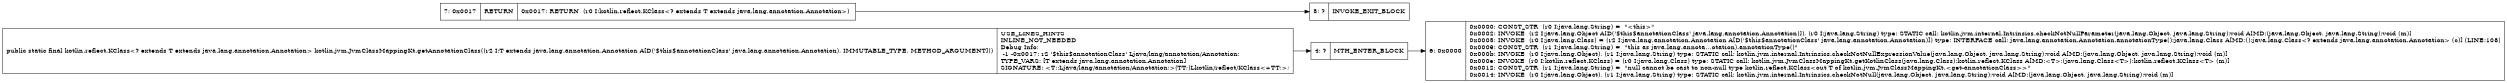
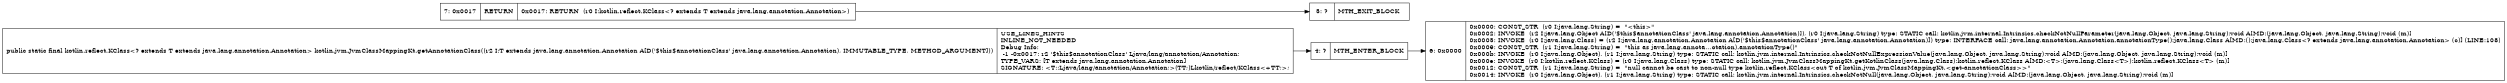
node "5: ?": text "INVOKE_EXIT_BLOCK" -> "MTH_EXIT_BLOCK"
